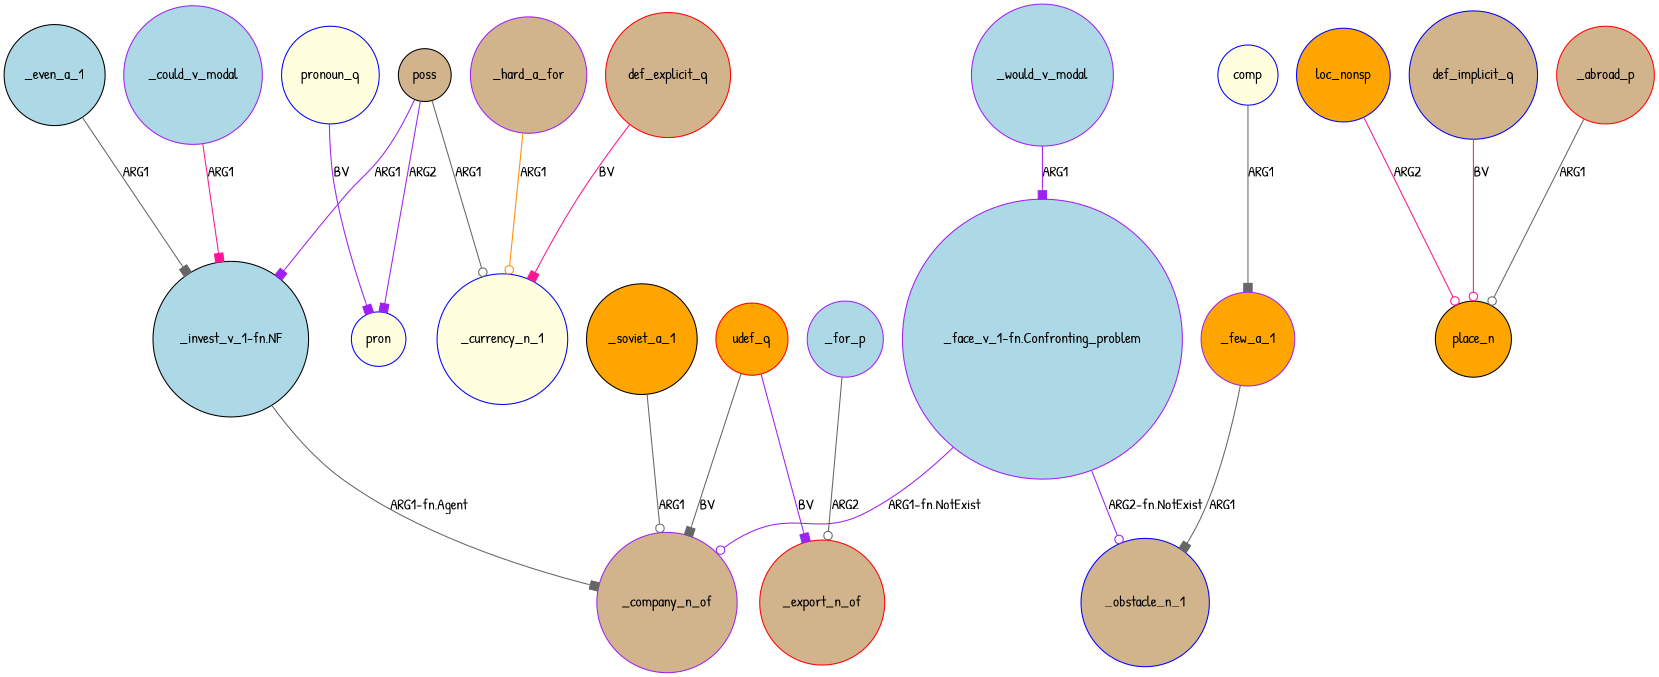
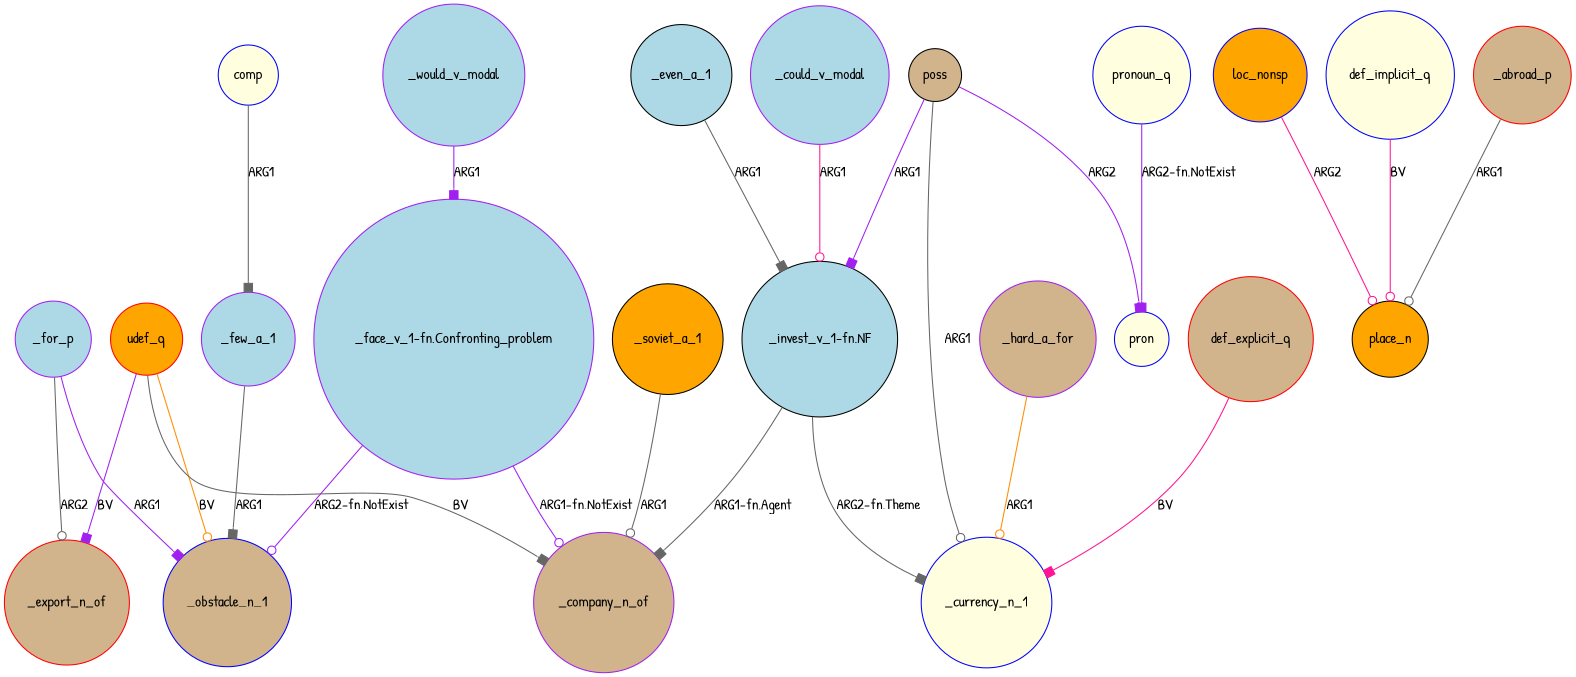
node "def_implicit_q": fillcolor tan -> lightyellow
edge "pronoun_q" -> "pron": label "BV" -> "ARG2-fn.NotExist"
edge "_could_v_modal" -> "_invest_v_1-fn.NF": arrowhead box -> odot
node "_few_a_1": fillcolor orange -> lightblue
edge "udef_q" -> "_obstacle_n_1": added, label "BV"
edge "_for_p" -> "_obstacle_n_1": added, label "ARG1"
edge "_invest_v_1-fn.NF" -> "_currency_n_1": added, label "ARG2-fn.Theme"
